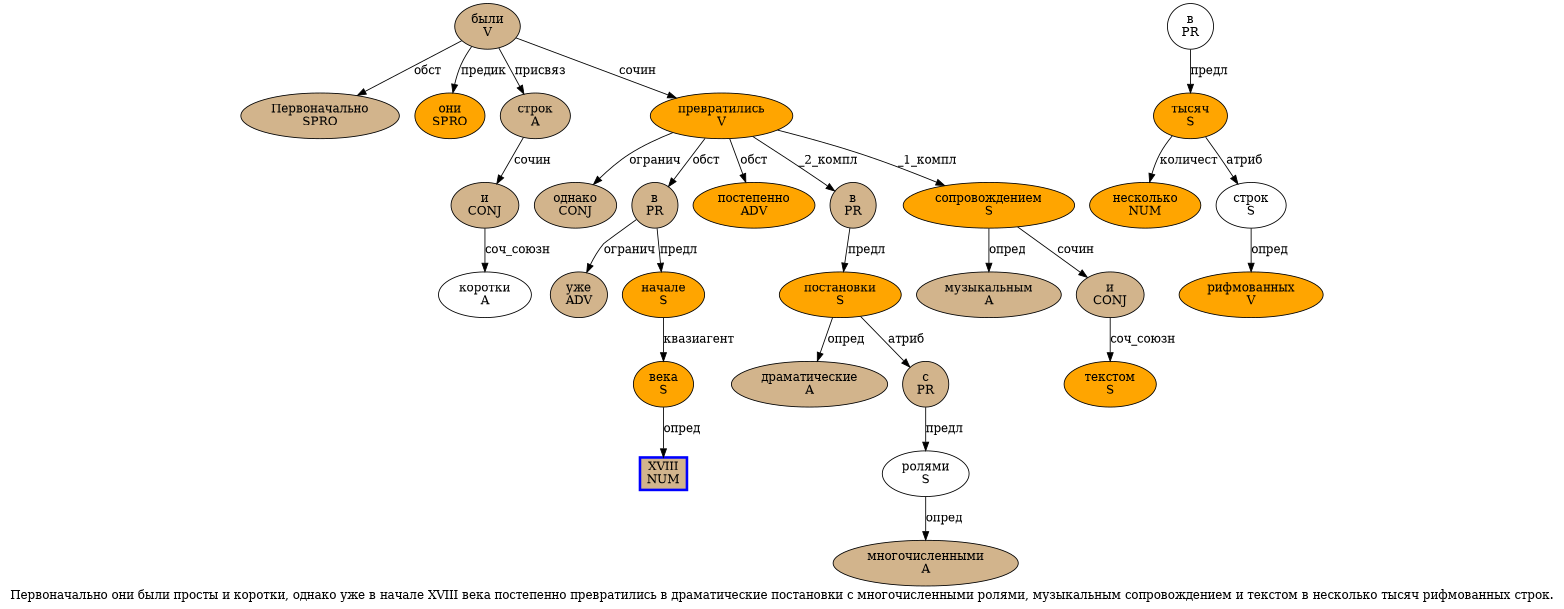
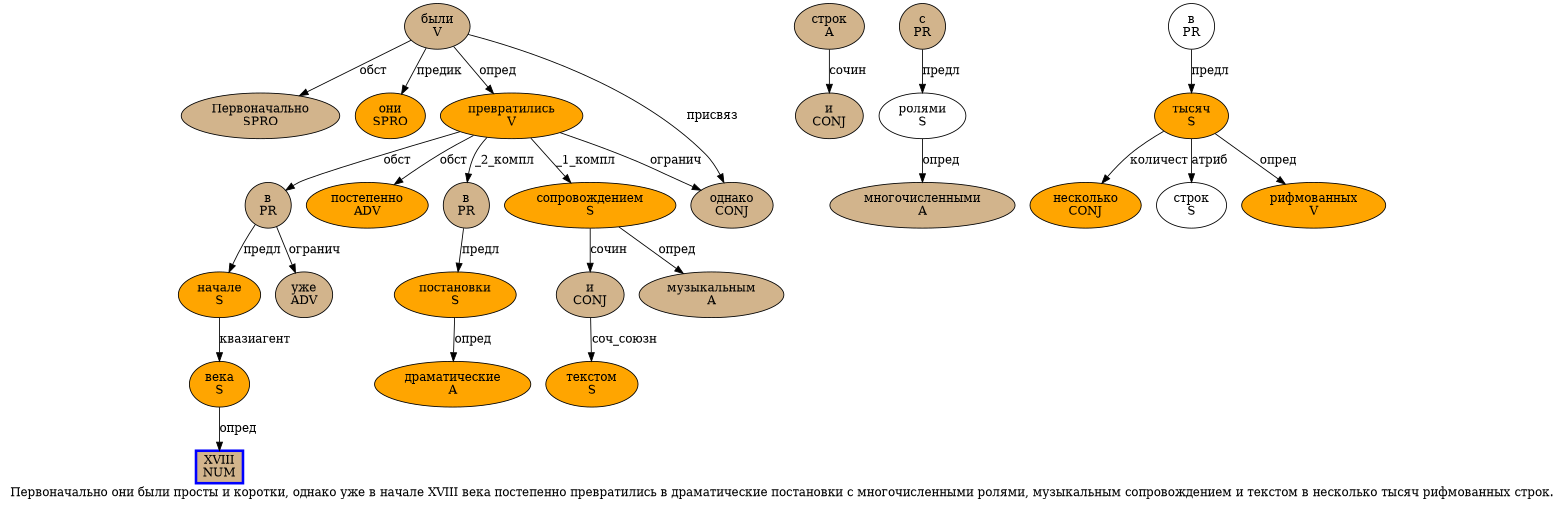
edge "были V" -> "строк A": now "были V" -> "однако CONJ"
edge "были V" -> "превратились V": label "сочин" -> "опред"
node "несколько NUM": label "несколько NUM" -> "несколько CONJ"
edge "строк S" -> "рифмованных V": now "тысяч S" -> "рифмованных V"
node "коротки A": removed
edge "постановки S" -> "с PR": removed, label "атриб"
node "драматические A": fillcolor tan -> orange
